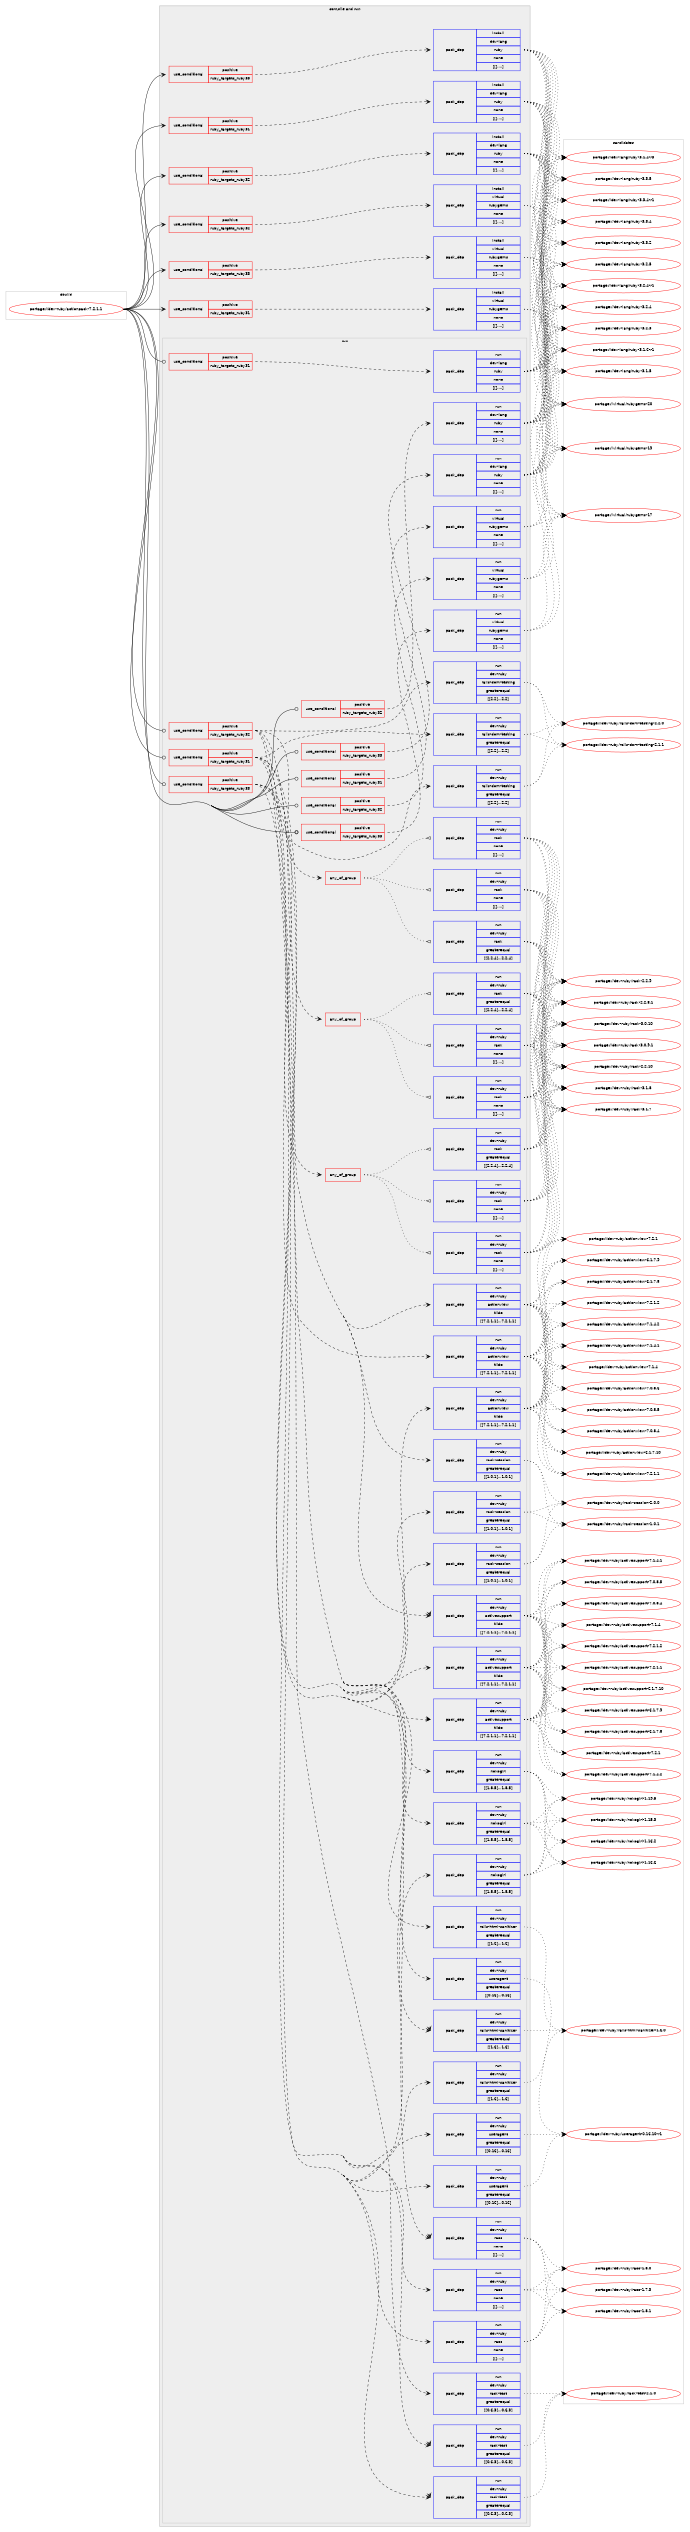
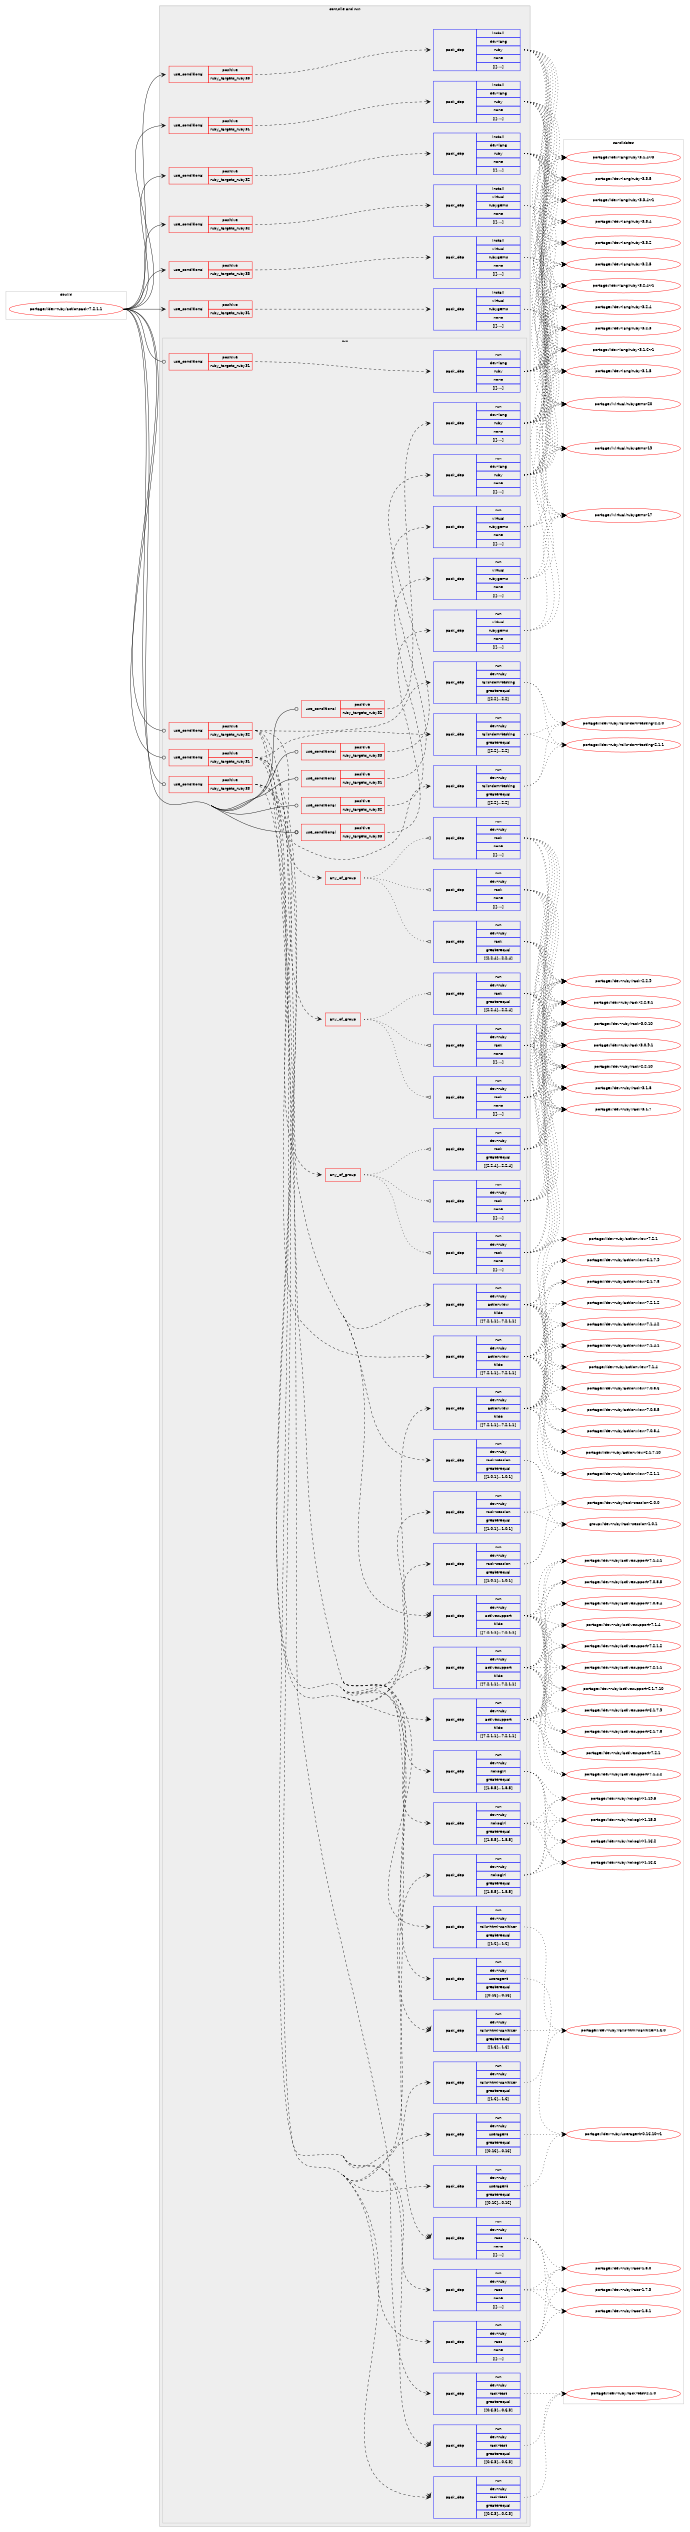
node "portage://dev-ruby/rack-session-1.0.1": label "portage://dev-ruby/rack-session-1.0.1" -> "group://dev-ruby/rack-session-1.0.1"
